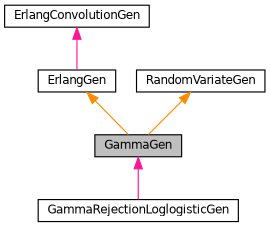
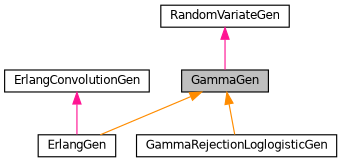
edge "GammaGen" -> "ErlangGen": reversed
edge "GammaGen" -> "RandomVariateGen": color darkorange -> deeppink
edge "GammaRejectionLoglogisticGen" -> "GammaGen": color deeppink -> darkorange
